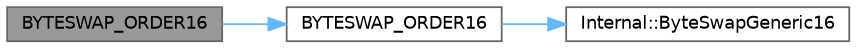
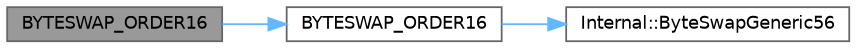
node "Internal::ByteSwapGeneric16": label "Internal::ByteSwapGeneric16" -> "Internal::ByteSwapGeneric56"
